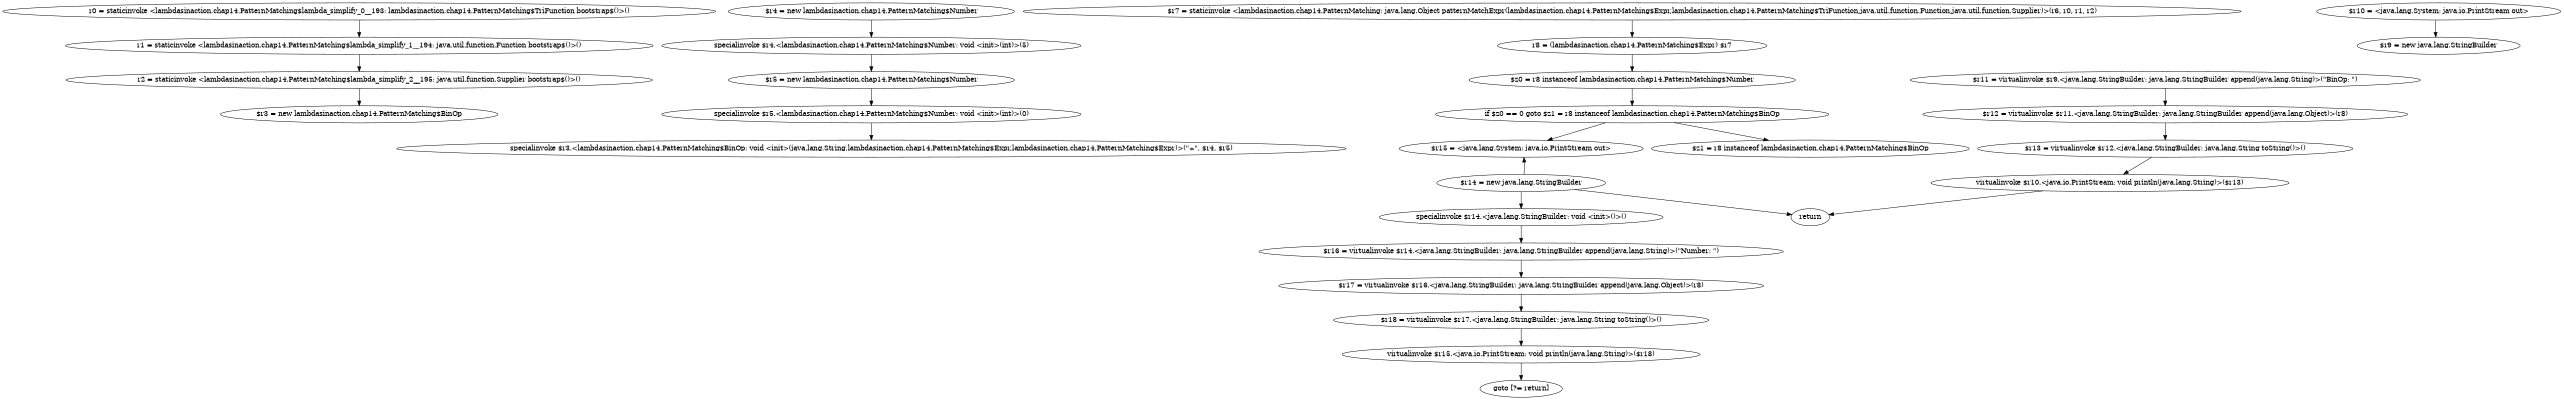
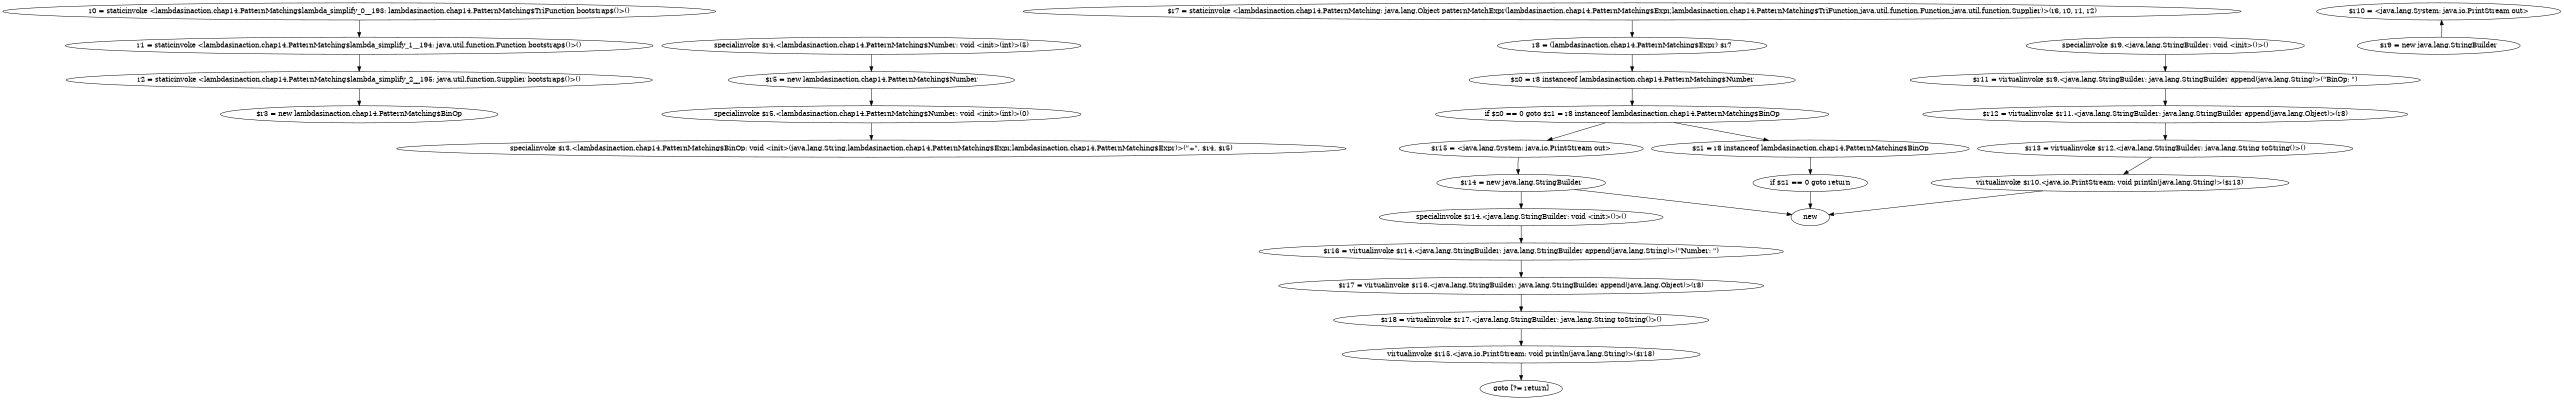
node "$r4 = new lambdasinaction.chap14.PatternMatching$Number": removed
edge "$r10 = <java.lang.System: java.io.PrintStream out>" -> "$r9 = new java.lang.StringBuilder": reversed
node "specialinvoke $r9.<java.lang.StringBuilder: void <init>()>()": added
edge "$r14 = new java.lang.StringBuilder" -> "$r15 = <java.lang.System: java.io.PrintStream out>": reversed
node "if $z1 == 0 goto return": added
node "return": label "return" -> "new"
